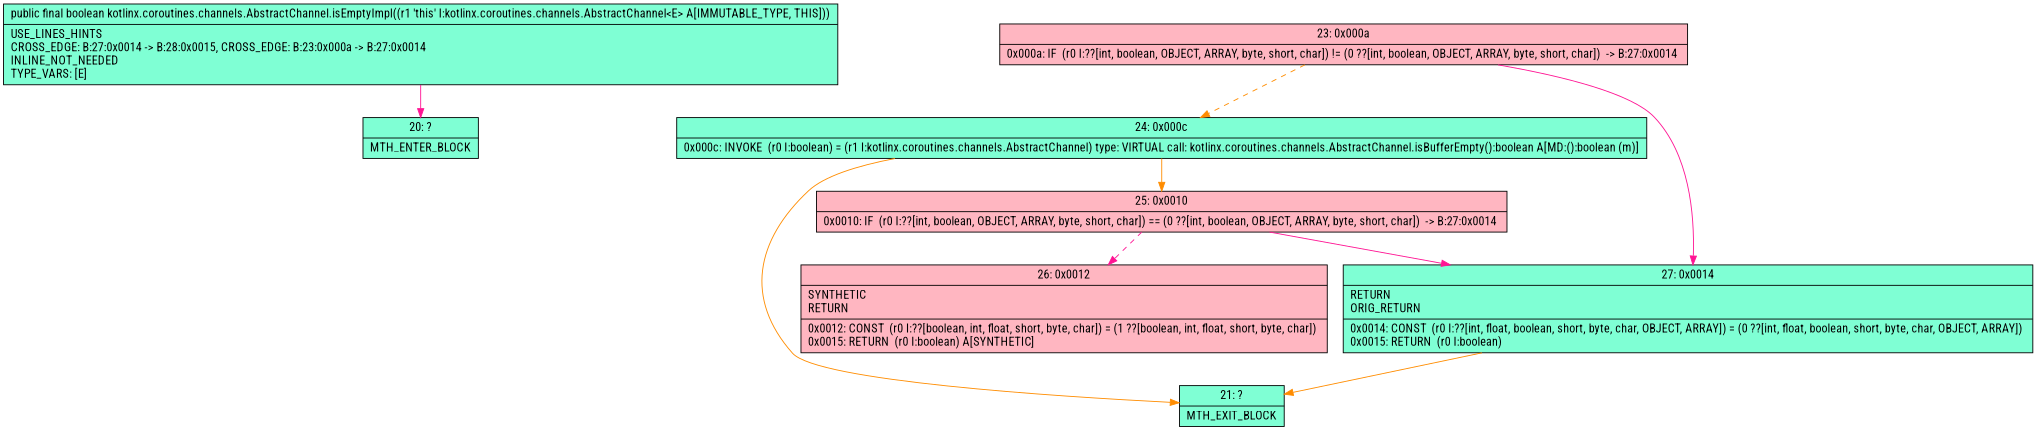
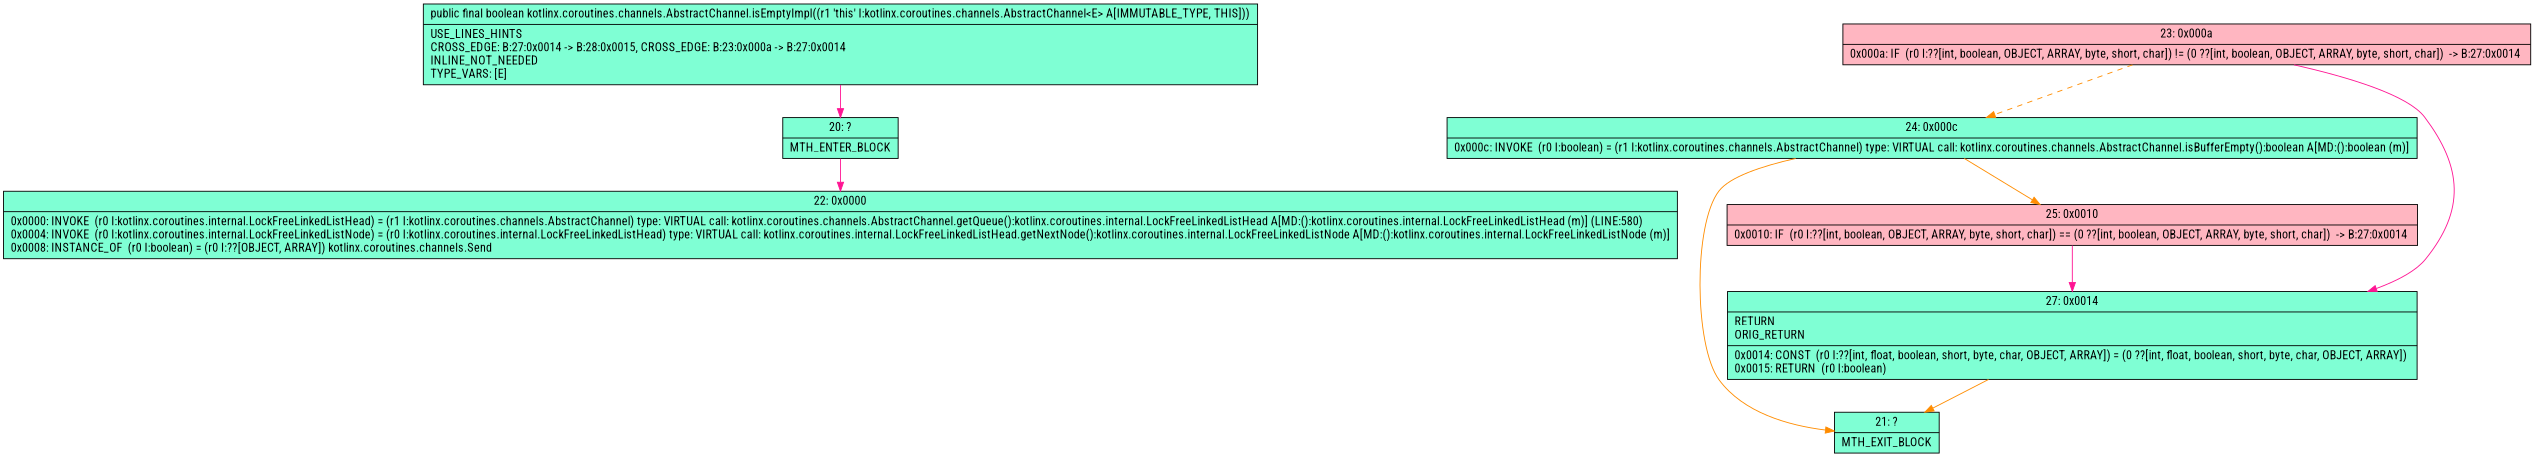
node "22: 0x0000": added
node "26: 0x0012": removed
